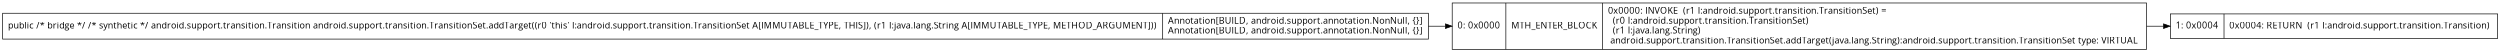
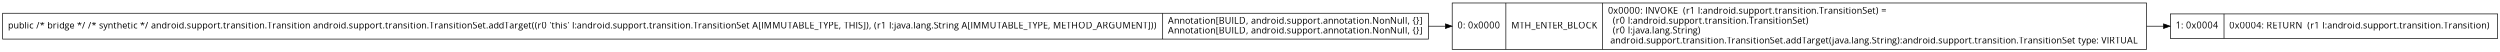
node "0: 0x0000": text "(r1 I:java.lang.String)" -> "(r0 I:java.lang.String)"
